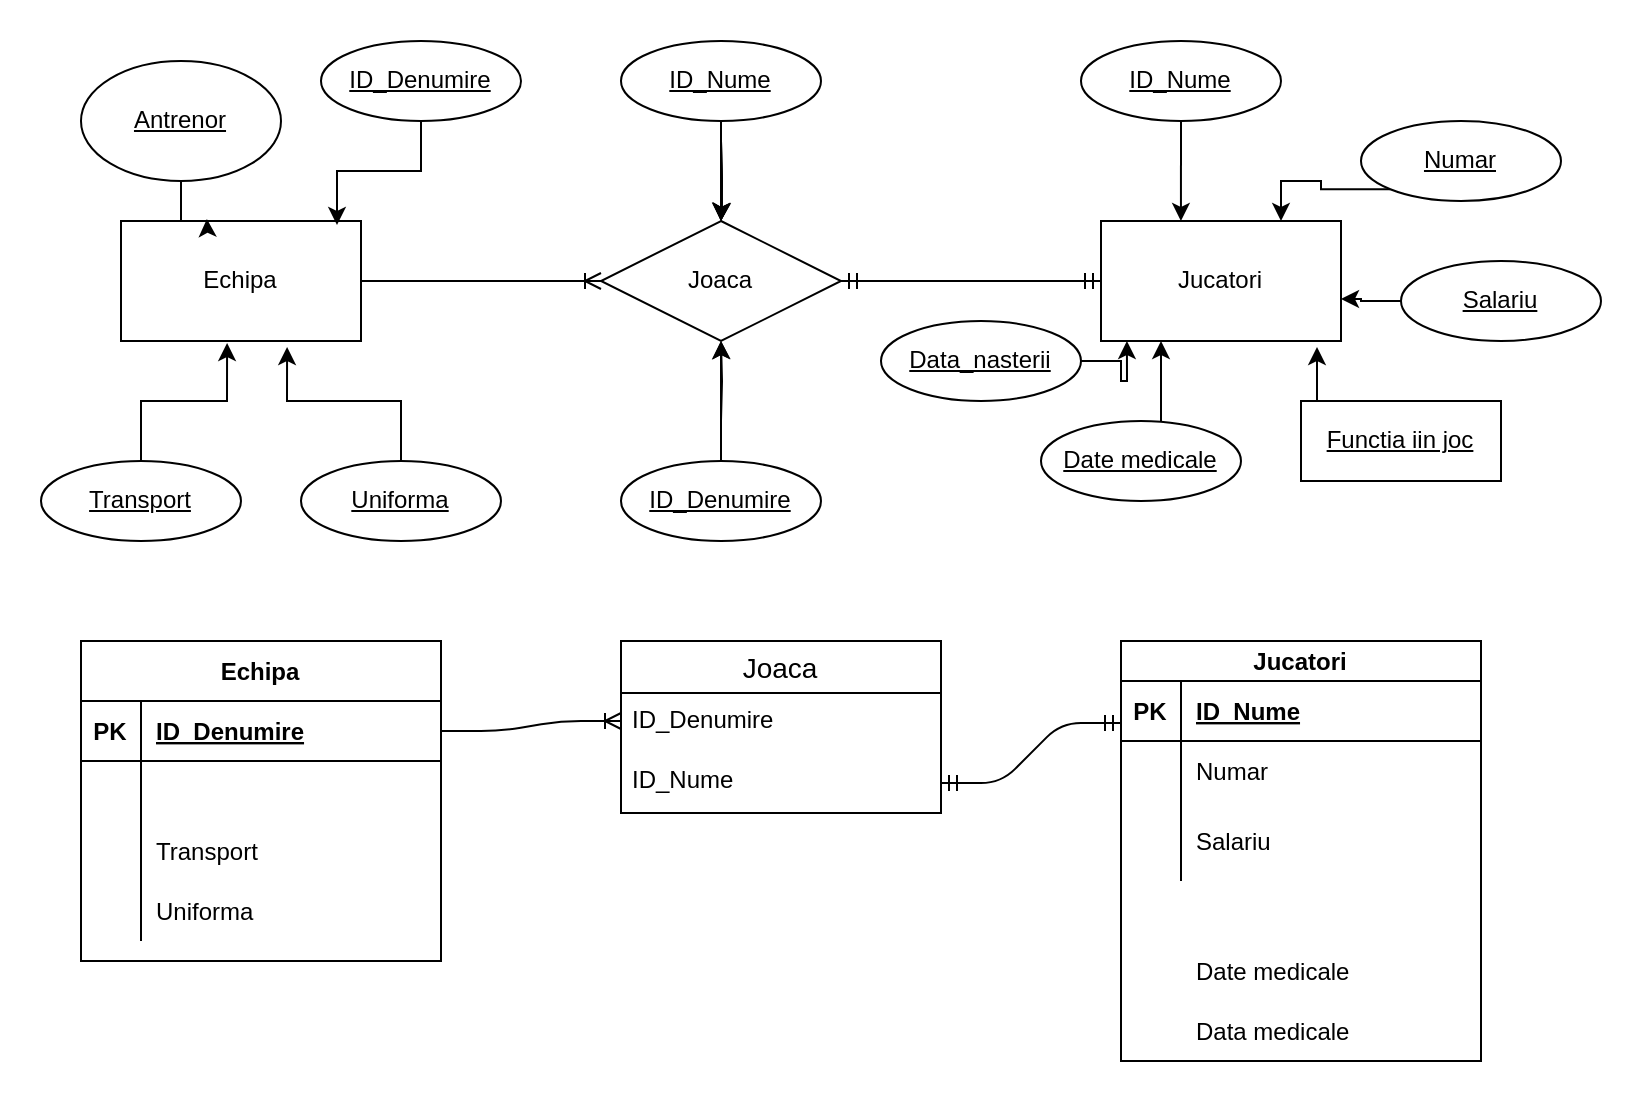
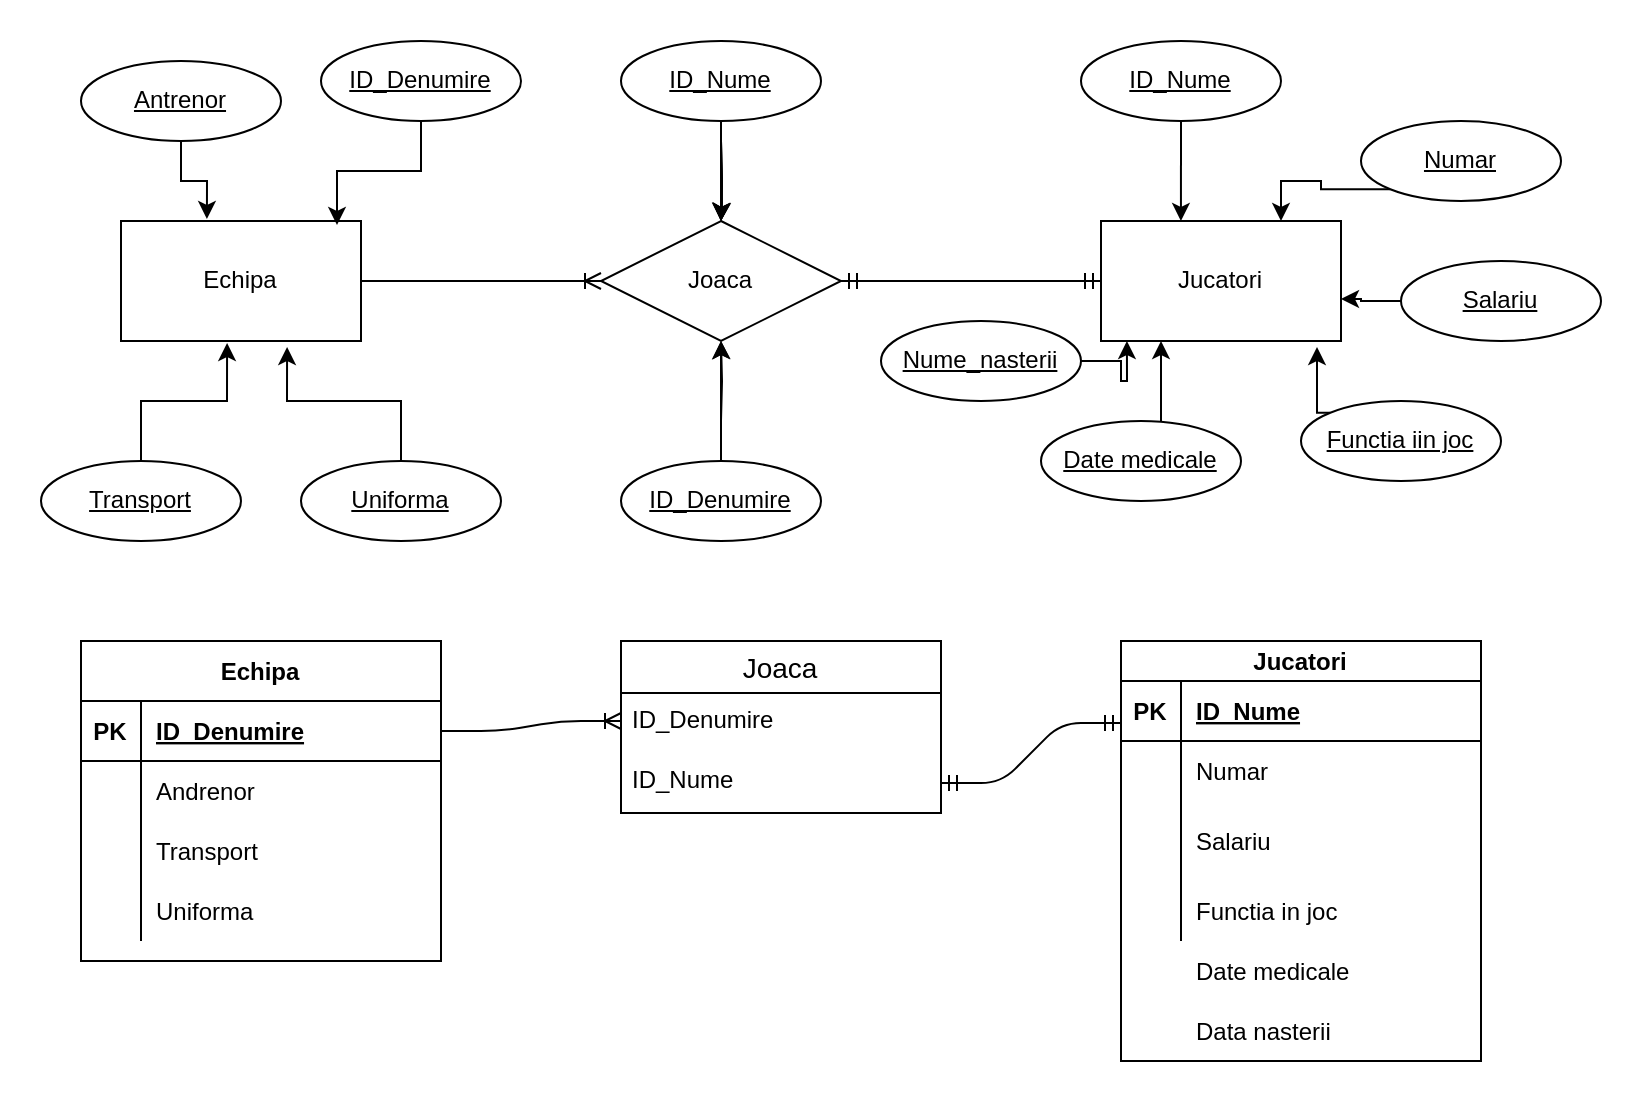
node "Antrenor": size 200x120 -> 200x80
node "Data_nasterii": label "Data_nasterii" -> "Nume_nasterii"
node "Functia iin joc": shape rectangle -> ellipse
node "Andrenor": added
node "Functia in joc": added
node "Data medicale": label "Data medicale" -> "Data nasterii"
